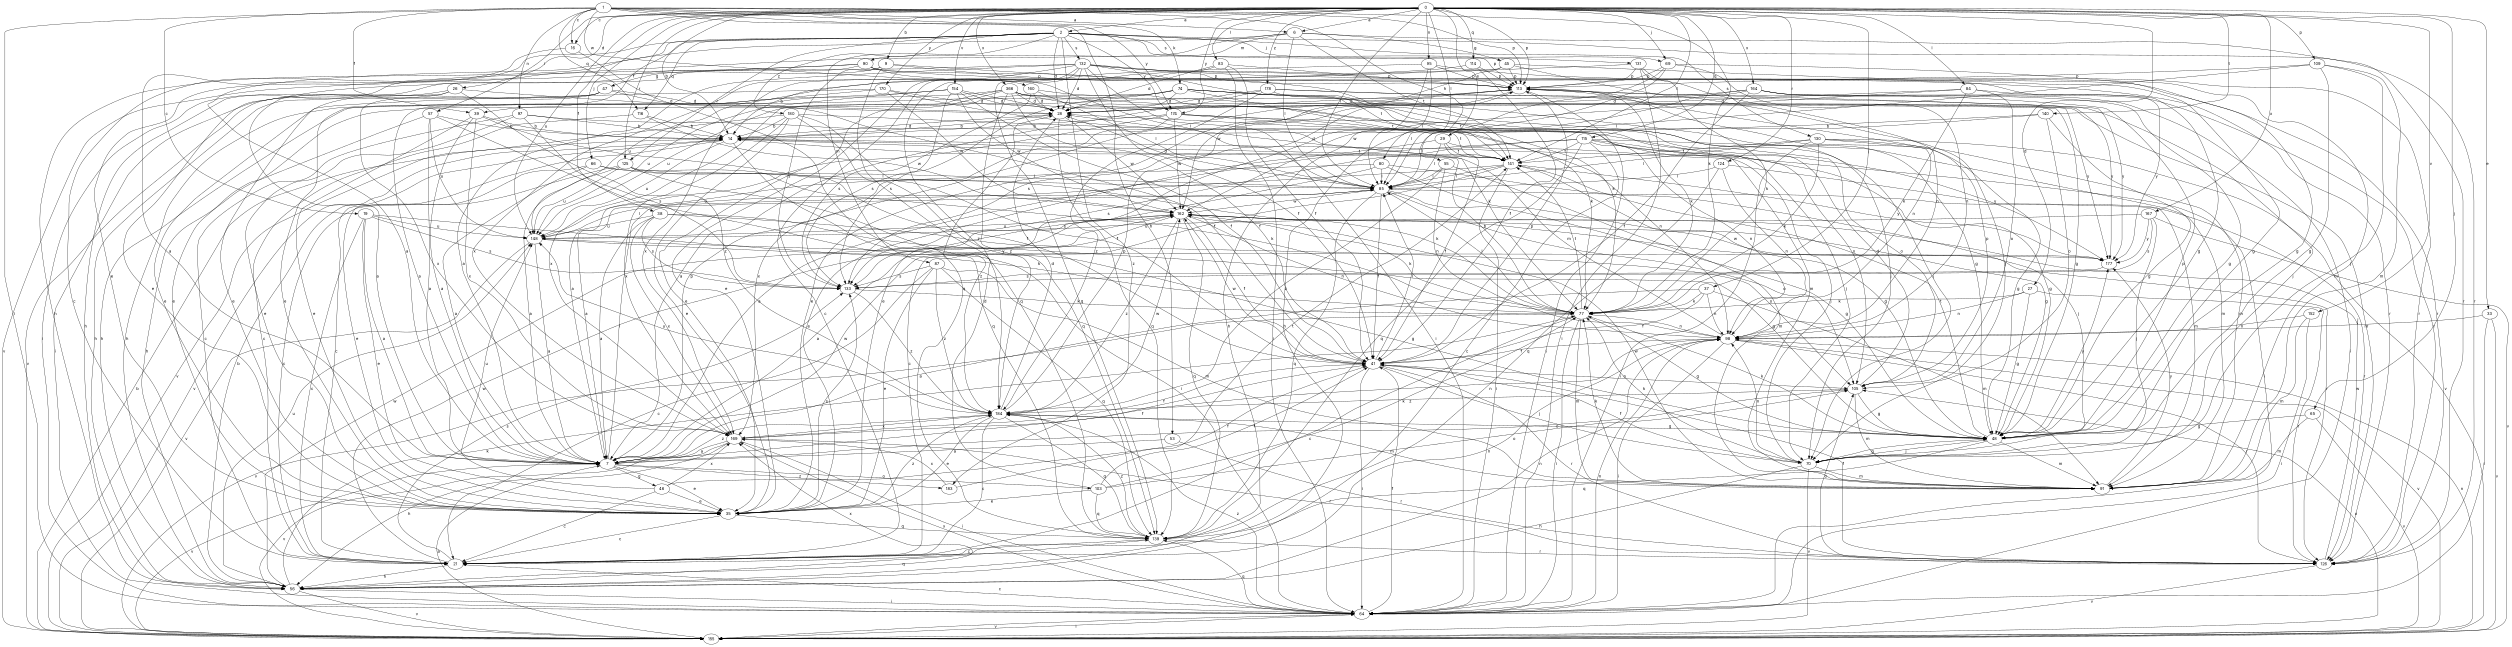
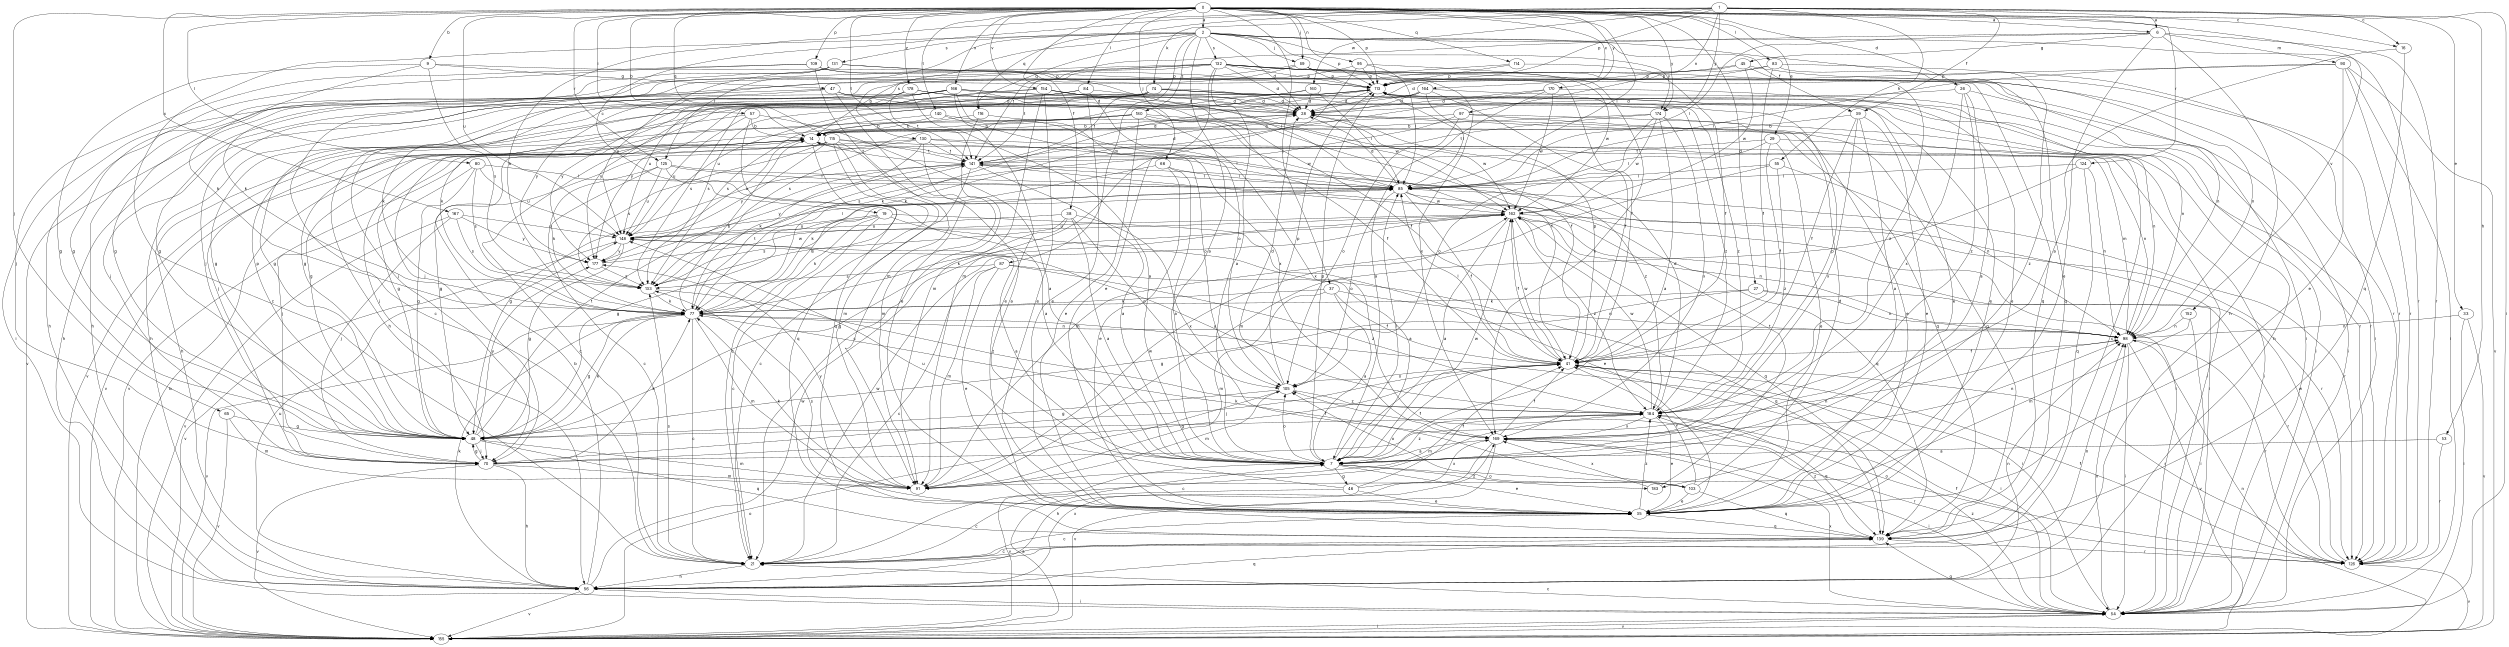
node "366": label "366" -> "166"
edge "164" -> "64": removed, label "i"
